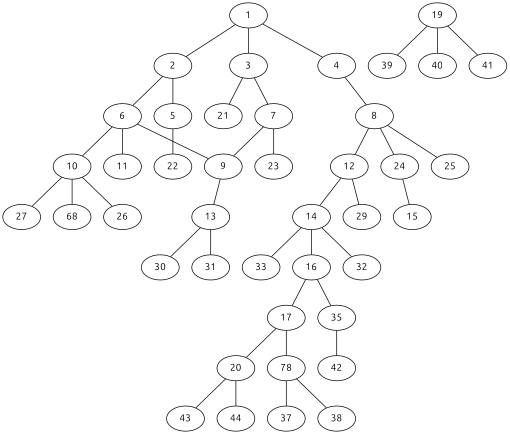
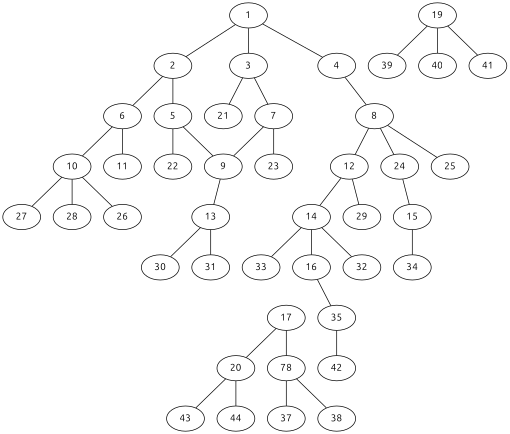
edge "6" -- "9": now "5" -- "9"
node "68": label "68" -> "28"
node "34": added
edge "16" -- "17": removed
